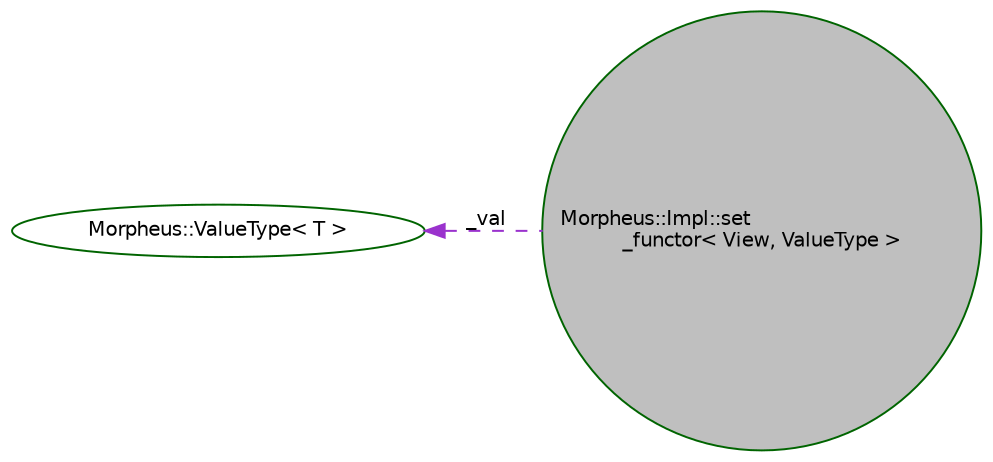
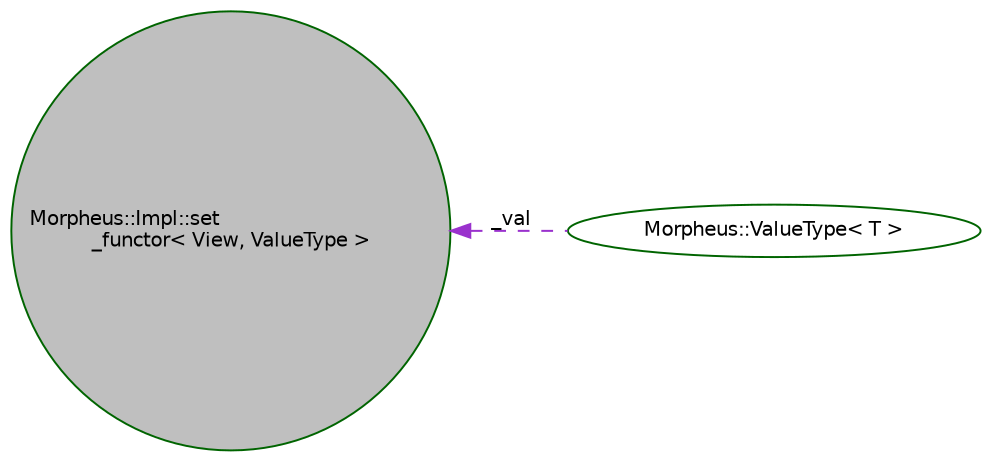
edge "Morpheus::Impl::set _functor< View, ValueType >" -> "Morpheus::ValueType< T >": reversed
